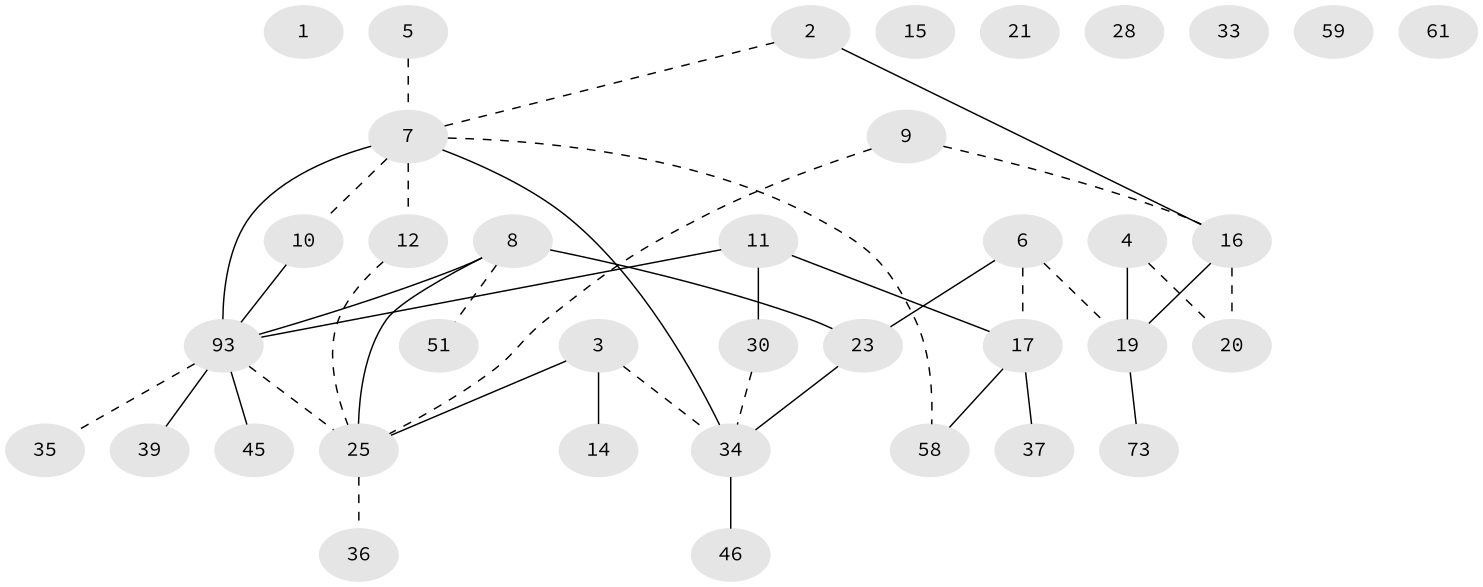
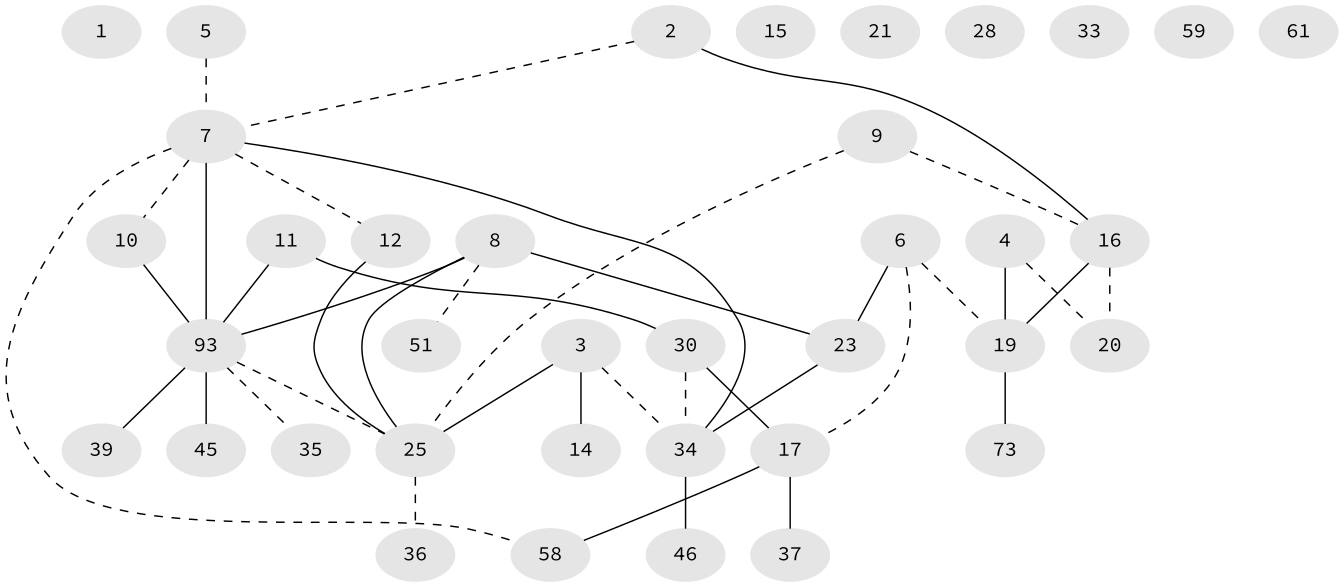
edge "11" -- "17": now "30" -- "17"
edge "12" -- "25": style dashed -> solid
